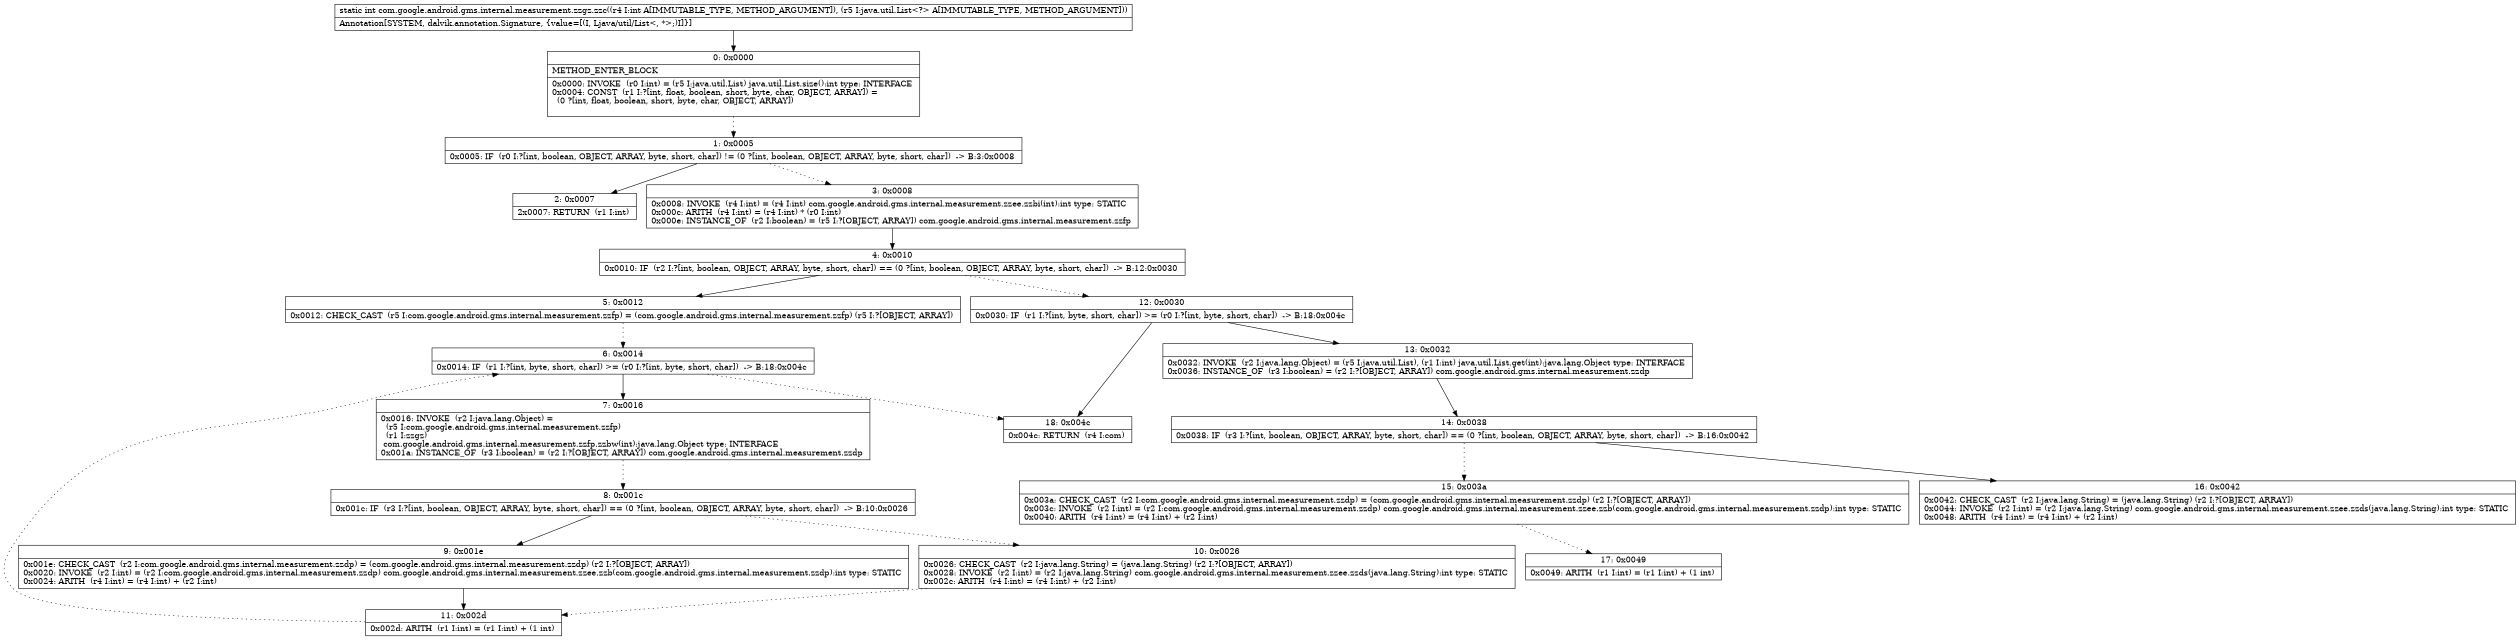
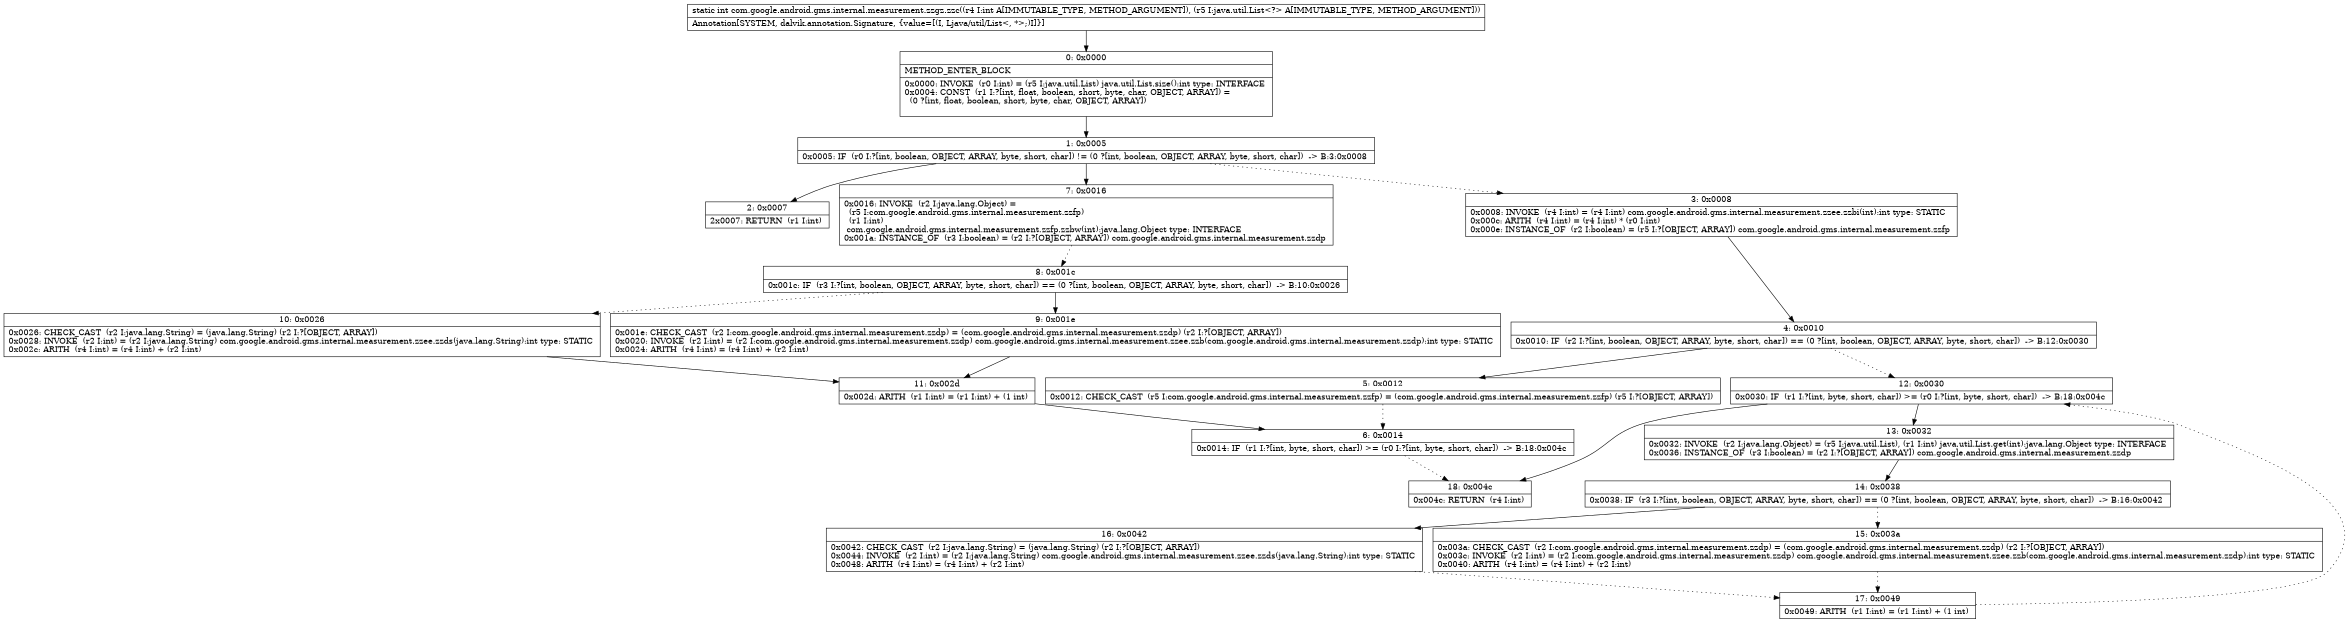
edge "0: 0x0000" -> "1: 0x0005": style dotted -> solid
edge "6: 0x0014" -> "7: 0x0016": now "1: 0x0005" -> "7: 0x0016"
node "7: 0x0016": text "(r1 I:zzgz)" -> "(r1 I:int)"
node "18: 0x004c": text "0x004c: RETURN  (r4 I:com)" -> "0x004c: RETURN  (r4 I:int)"
edge "11: 0x002d" -> "6: 0x0014": style dotted -> solid
edge "17: 0x0049" -> "12: 0x0030": added
edge "16: 0x0042" -> "17: 0x0049": added
edge "10: 0x0026" -> "11: 0x002d": style dotted -> solid
